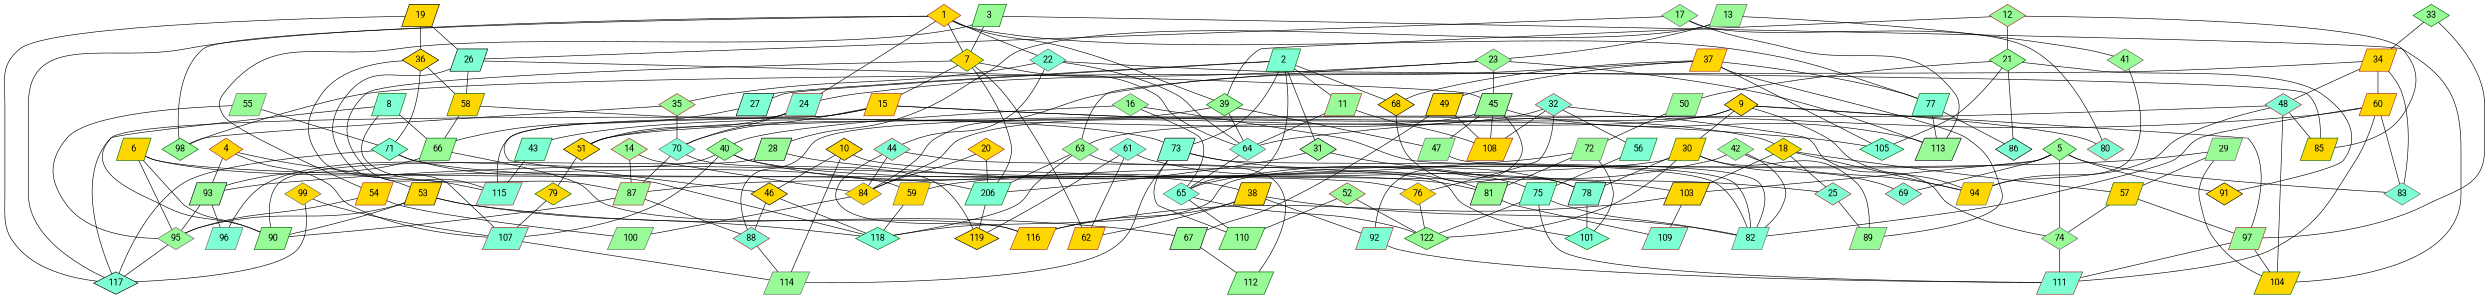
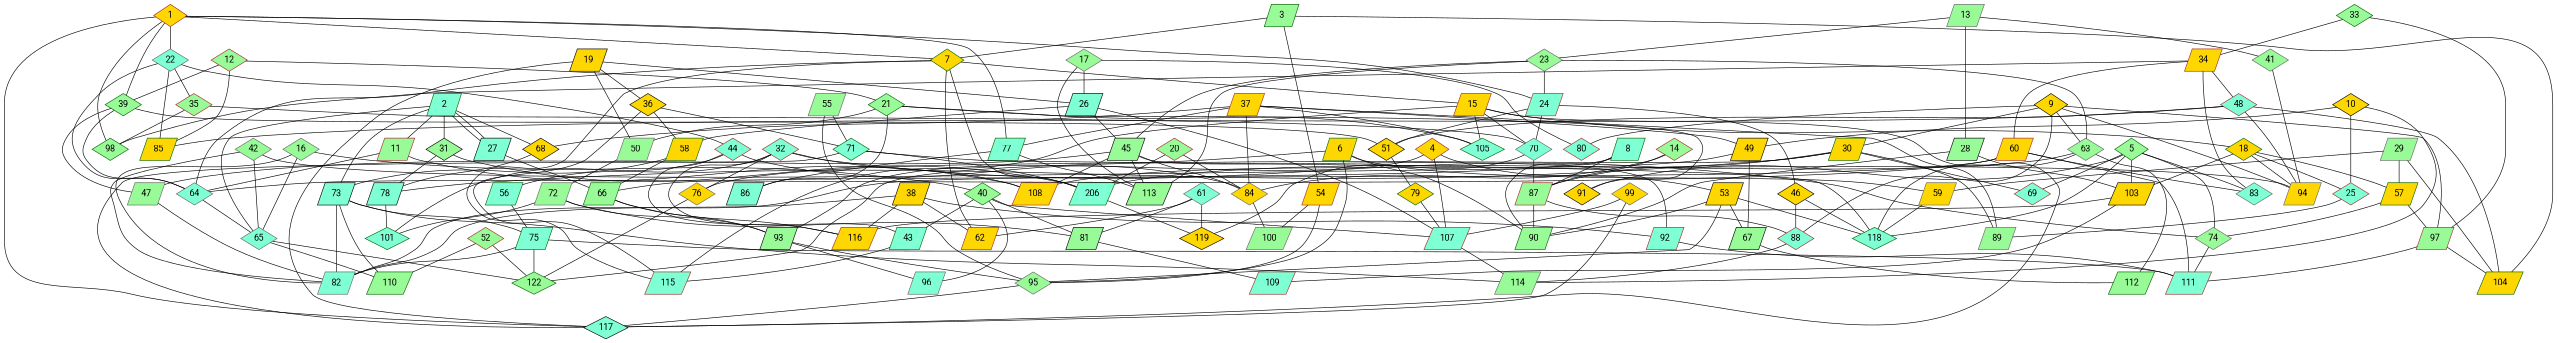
edge "19" -- "50": added
node "20": fillcolor gold -> palegreen
node "86": shape diamond -> parallelogram
edge "10" -- "46": now "10" -- "49"
edge "40" -- "38": now "40" -- "43"
